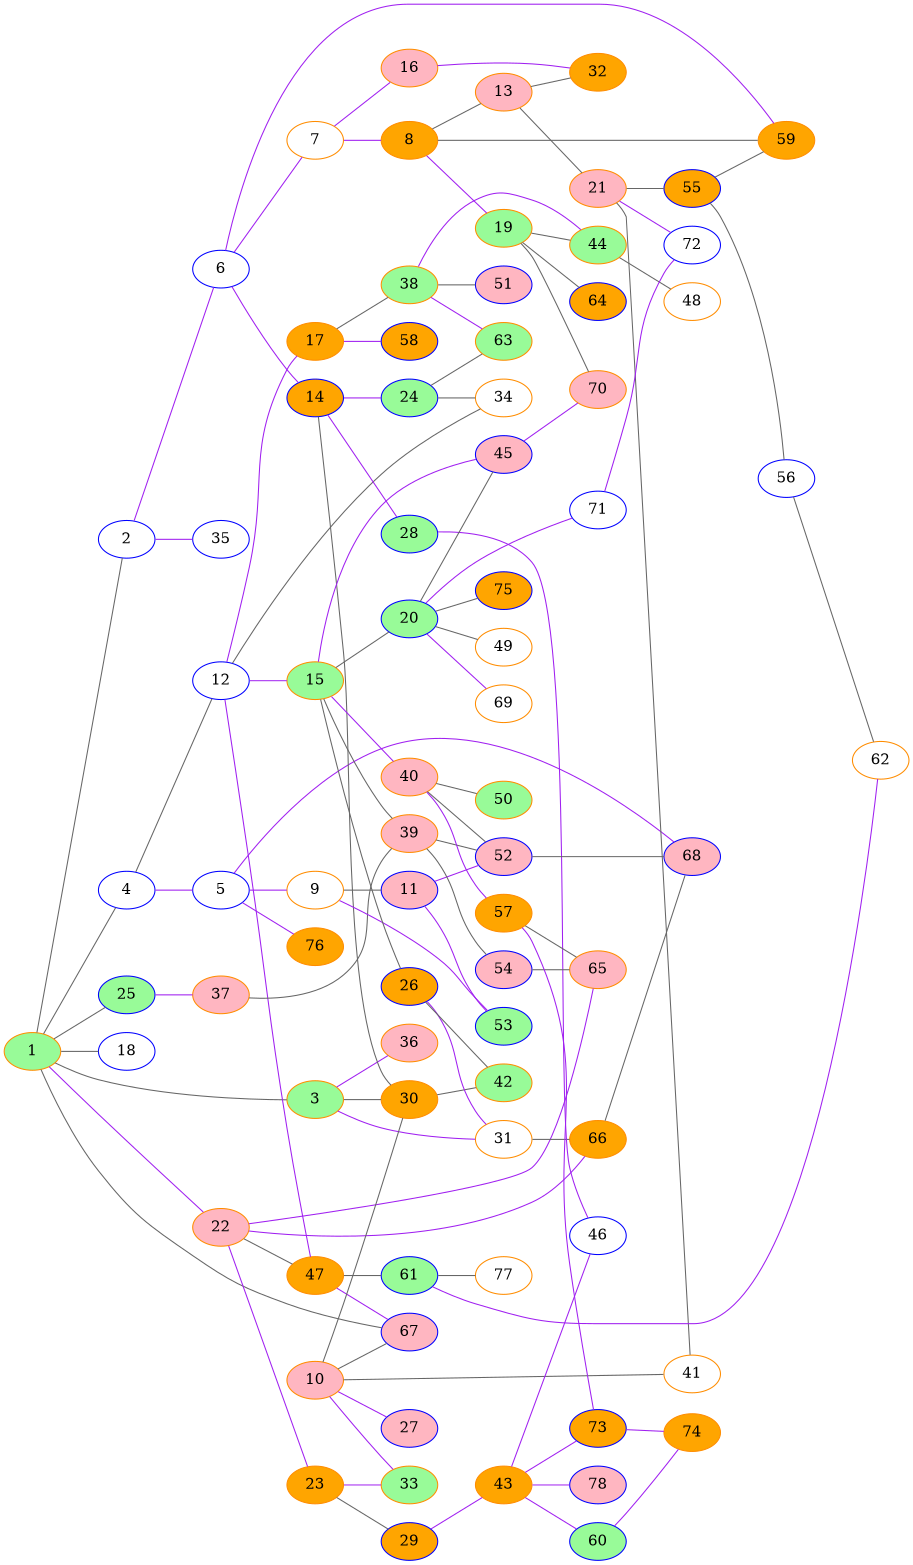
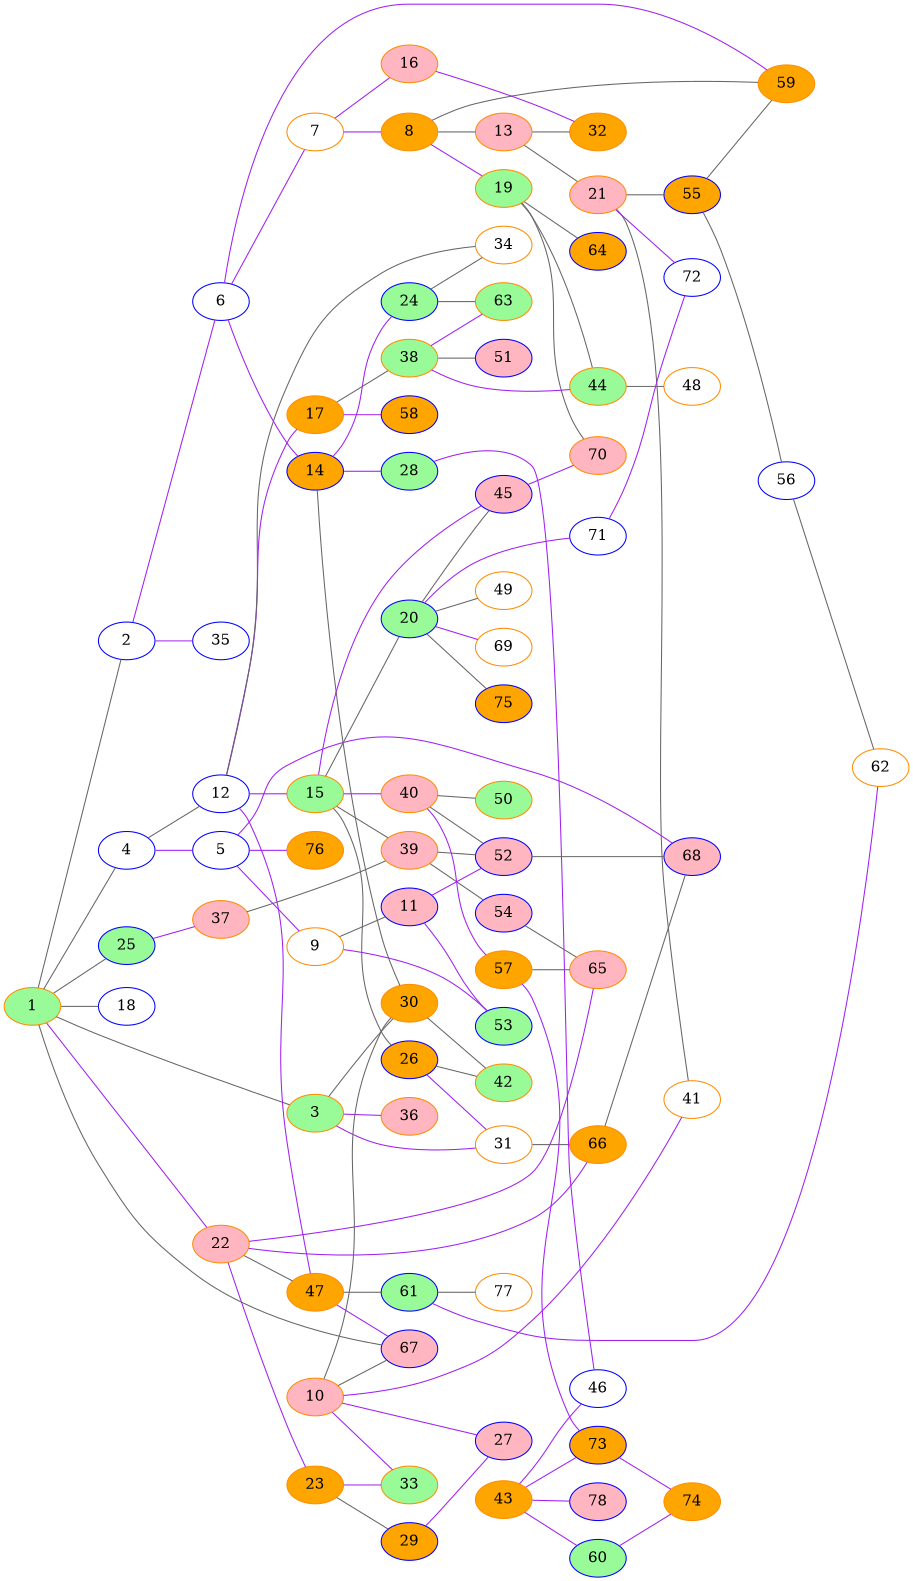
edge "41" -- "10": color gray40 -> purple
edge "43" -- "29": now "27" -- "29"
